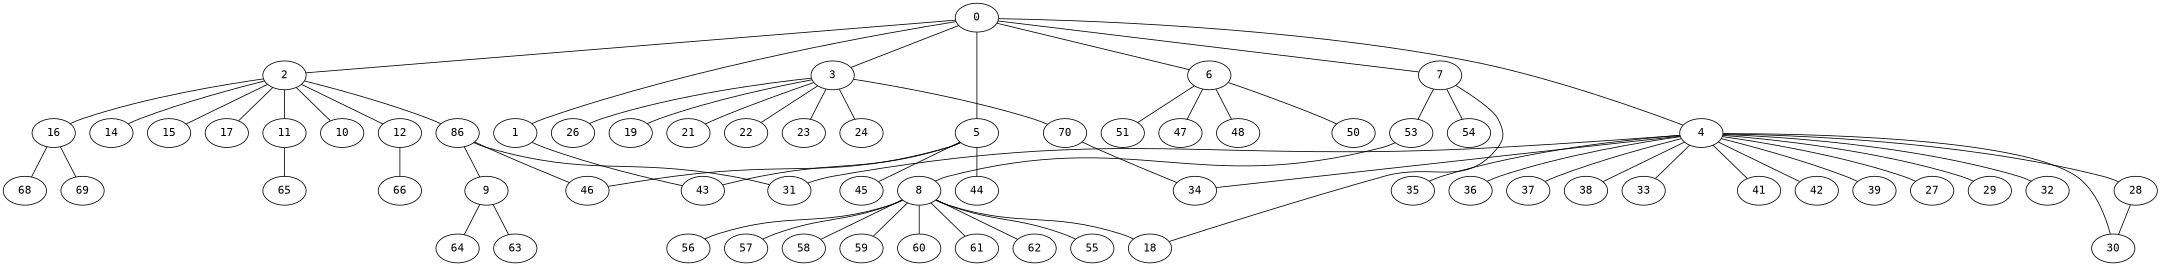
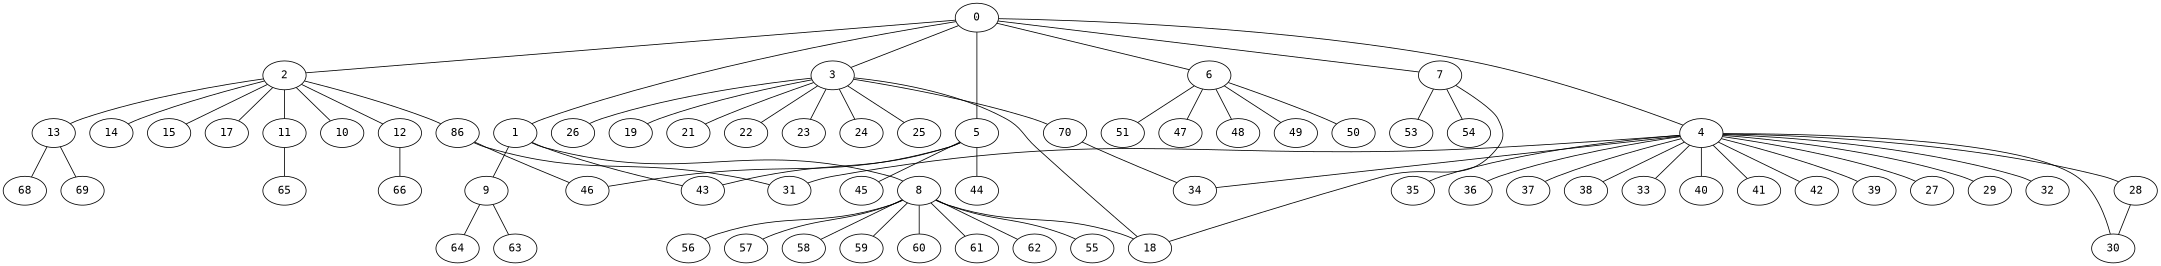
edge "3" -- "18": added
node "16": label "16" -> "13"
node "25": added
node "49": added
edge "86" -- "9": now "1" -- "9"
edge "53" -- "8": now "1" -- "8"
node "40": added
